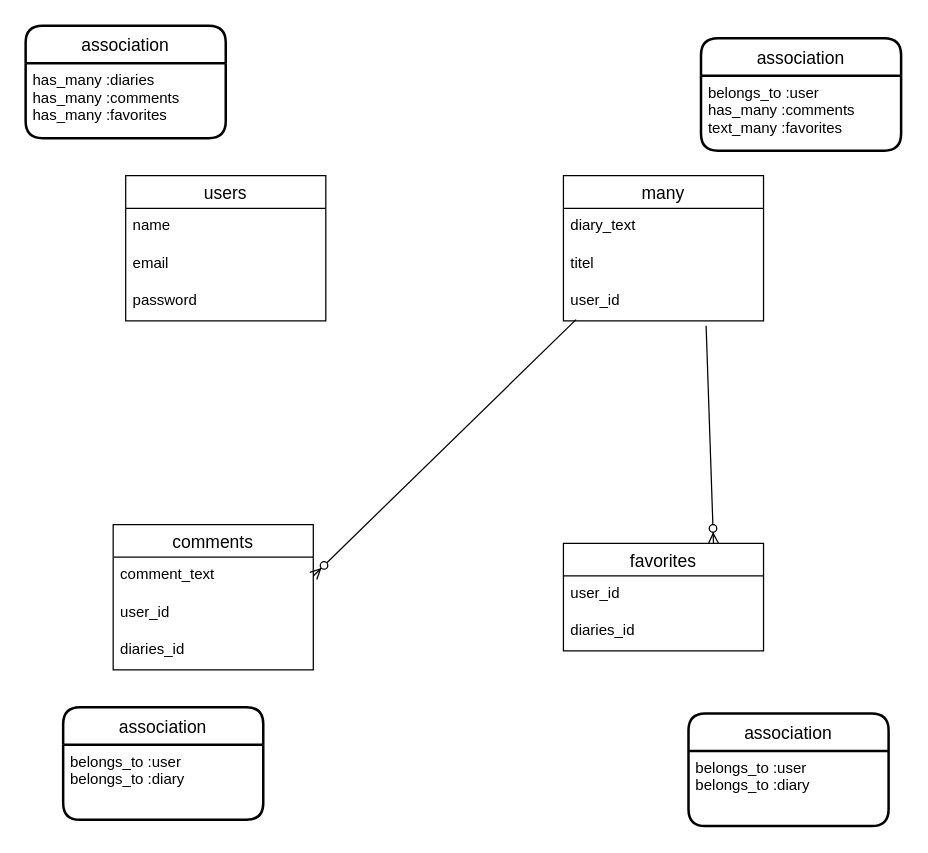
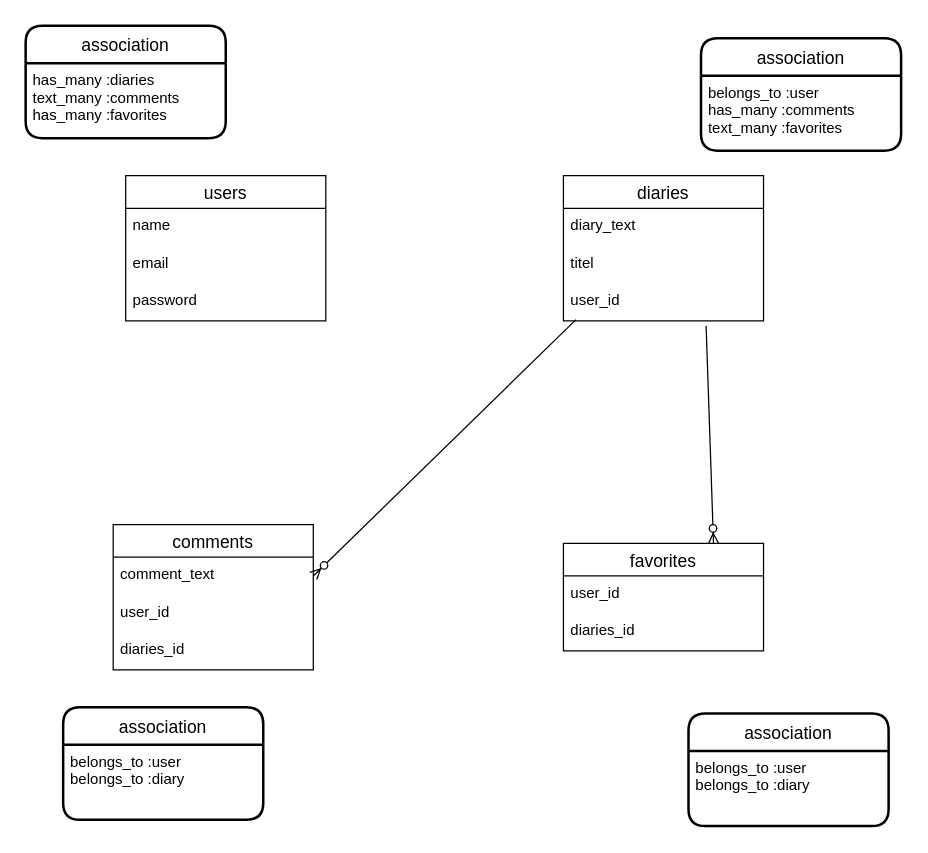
node "has_many :diaries has_many :comments has_many :favorites": label "has_many :diaries has_many :comments has_many :favorites" -> "has_many :diaries text_many :comments has_many :favorites"
node "many": label "many" -> "diaries"
